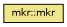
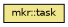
node "mkr::mkr": label "mkr::mkr" -> "mkr::task"
